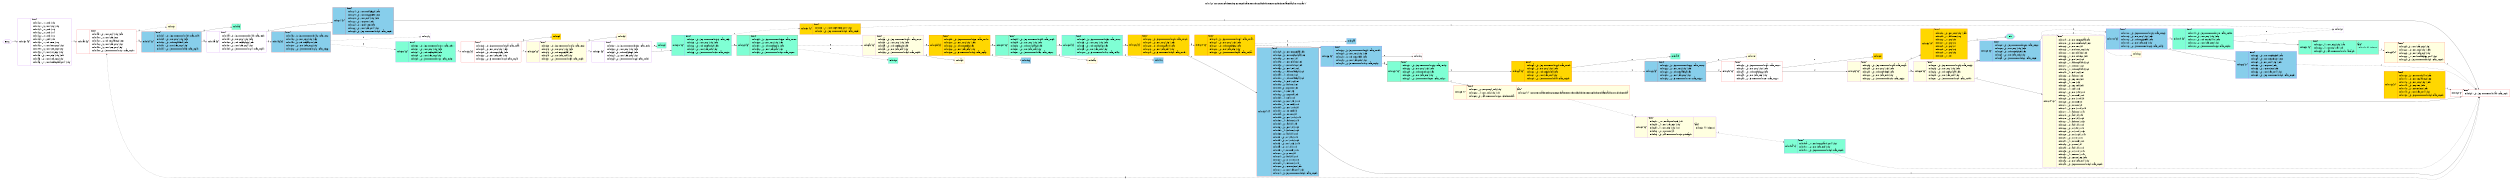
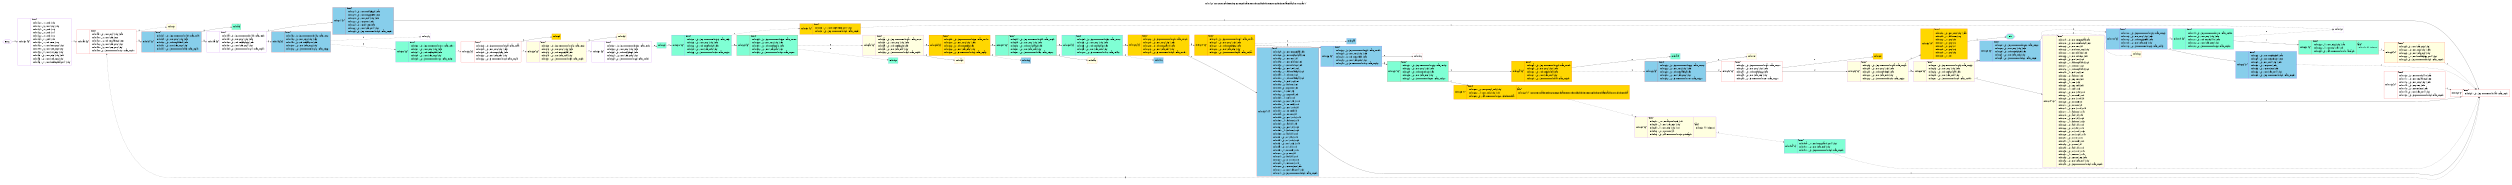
edge "0x401557 [25]" -> "0x401570 [25]": now "0x40188f" -> "0x401570 [25]"
node "0x40173c [27]": fillcolor gold -> white
node "0x4018e0 [17]": fillcolor lightyellow -> gold
